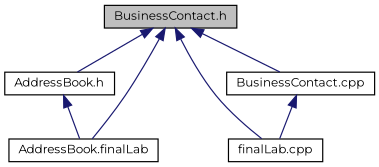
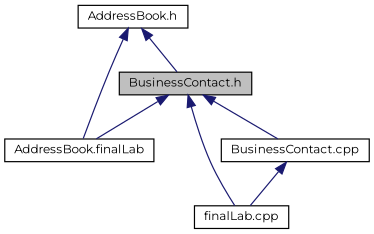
edge "AddressBook.h" -> "BusinessContact.h": reversed
